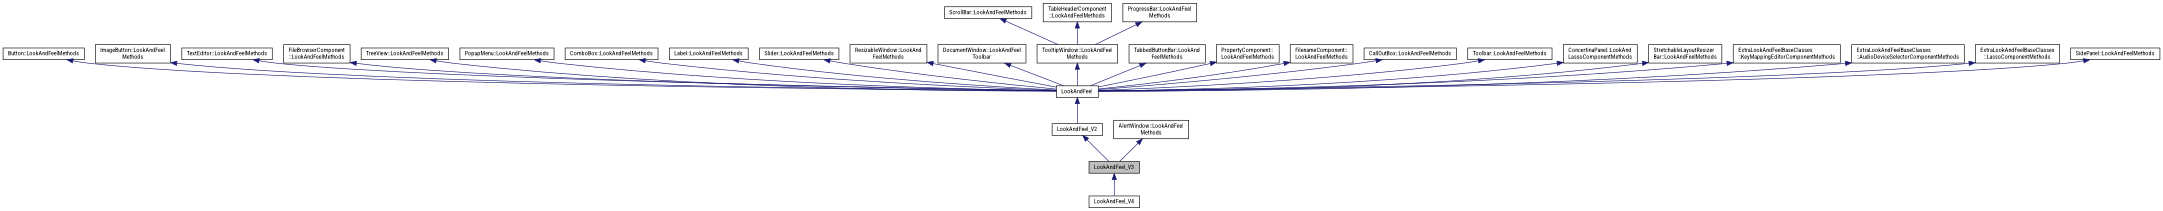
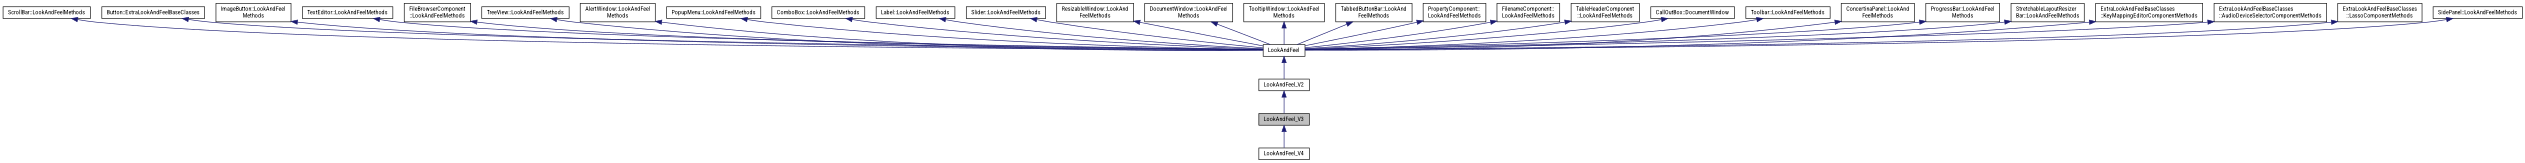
edge "TooltipWindow::LookAndFeel Methods" -> "ScrollBar::LookAndFeelMethods": now "LookAndFeel" -> "ScrollBar::LookAndFeelMethods"
edge "TooltipWindow::LookAndFeel Methods" -> "ProgressBar::LookAndFeel Methods": now "LookAndFeel" -> "ProgressBar::LookAndFeel Methods"
edge "TooltipWindow::LookAndFeel Methods" -> "TableHeaderComponent ::LookAndFeelMethods": now "LookAndFeel" -> "TableHeaderComponent ::LookAndFeelMethods"
node "Button::LookAndFeelMethods": label "Button::LookAndFeelMethods" -> "Button::ExtraLookAndFeelBaseClasses"
node "DocumentWindow::LookAndFeel Toolbar": label "DocumentWindow::LookAndFeel Toolbar" -> "DocumentWindow::LookAndFeel Methods"
node "CallOutBox::LookAndFeelMethods": label "CallOutBox::LookAndFeelMethods" -> "CallOutBox::DocumentWindow"
node "ConcertinaPanel::LookAnd LassoComponentMethods": label "ConcertinaPanel::LookAnd LassoComponentMethods" -> "ConcertinaPanel::LookAnd FeelMethods"
edge "LookAndFeel_V3" -> "AlertWindow::LookAndFeel Methods": now "LookAndFeel" -> "AlertWindow::LookAndFeel Methods"
